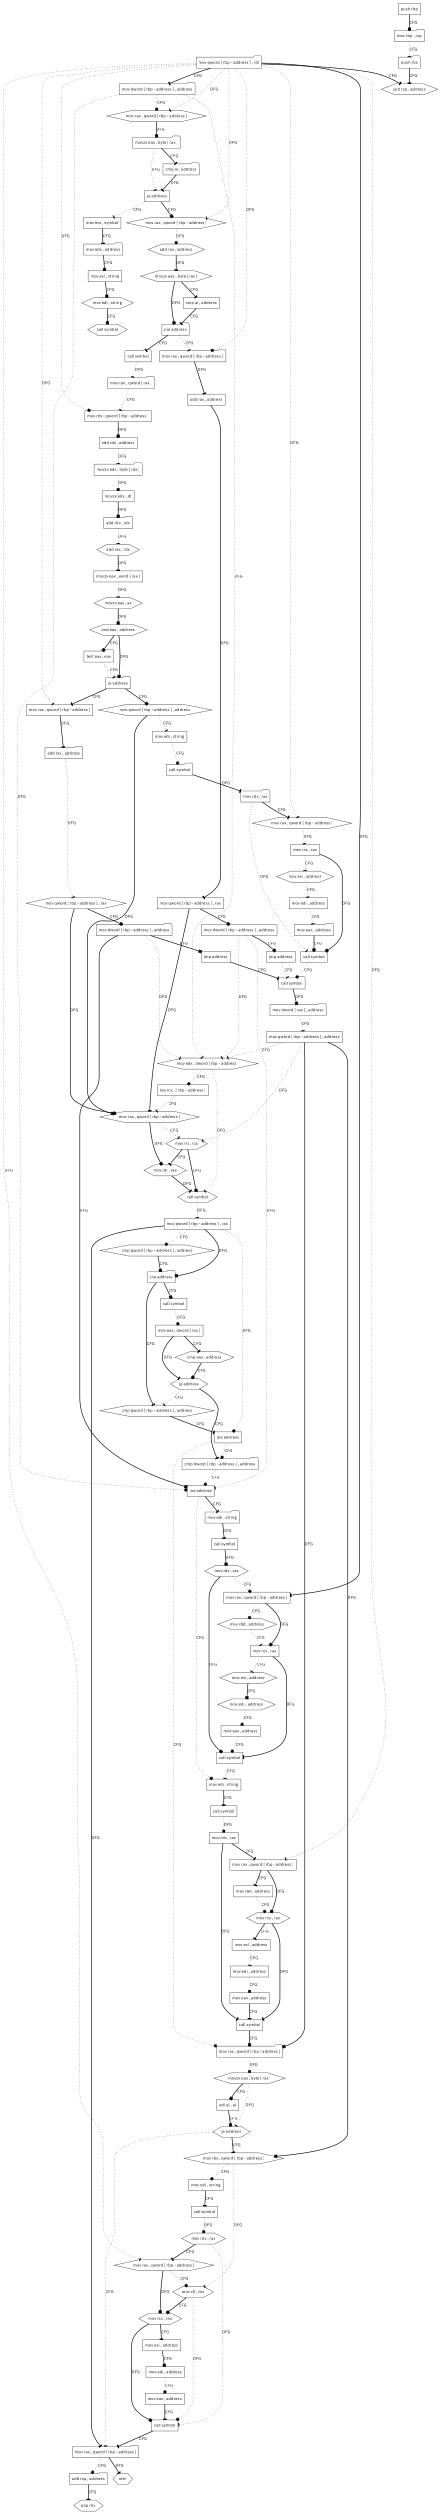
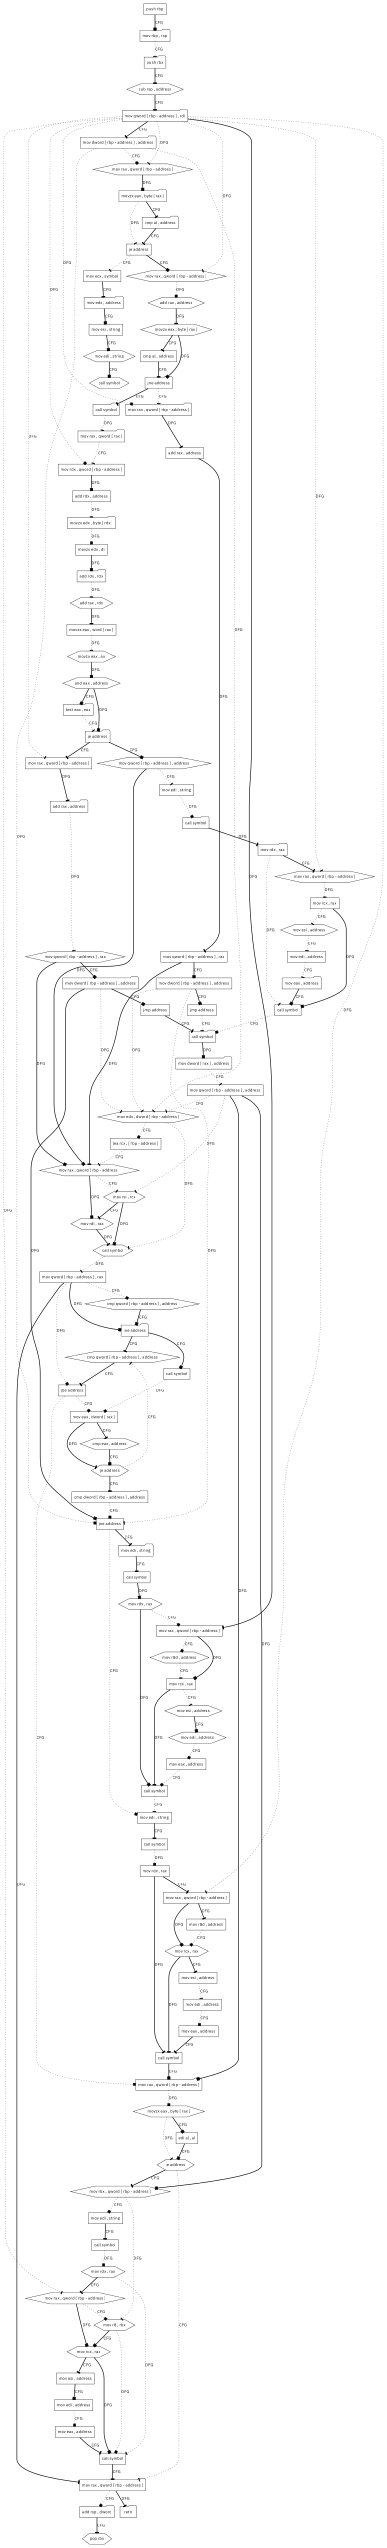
edge "mov qword [ rbp - address ] , rdi" -> "sub rsp , address": reversed
edge "jbe address" -> "cmp dword [ rbp - address ] , address": now "jbe address" -> "mov eax , dword [ rax ]"
node "add rsp , address": label "add rsp , address" -> "add rsp , dword"
node "retn": shape hexagon -> folder
